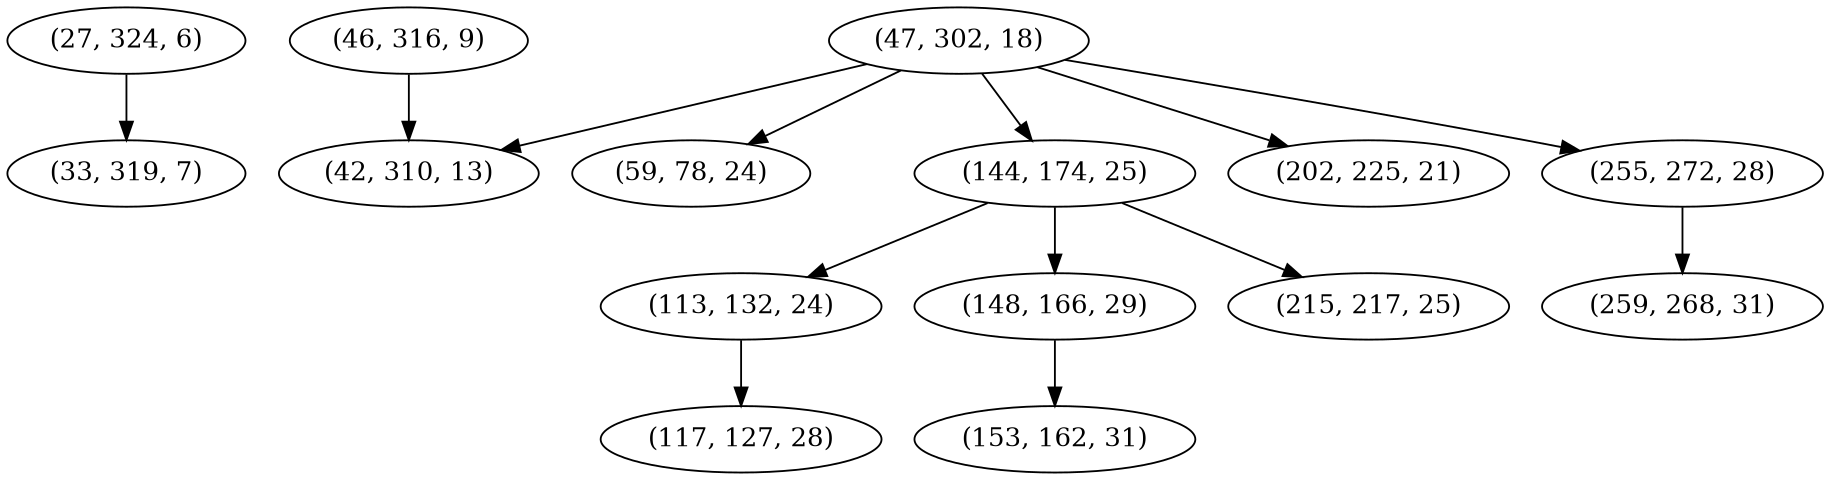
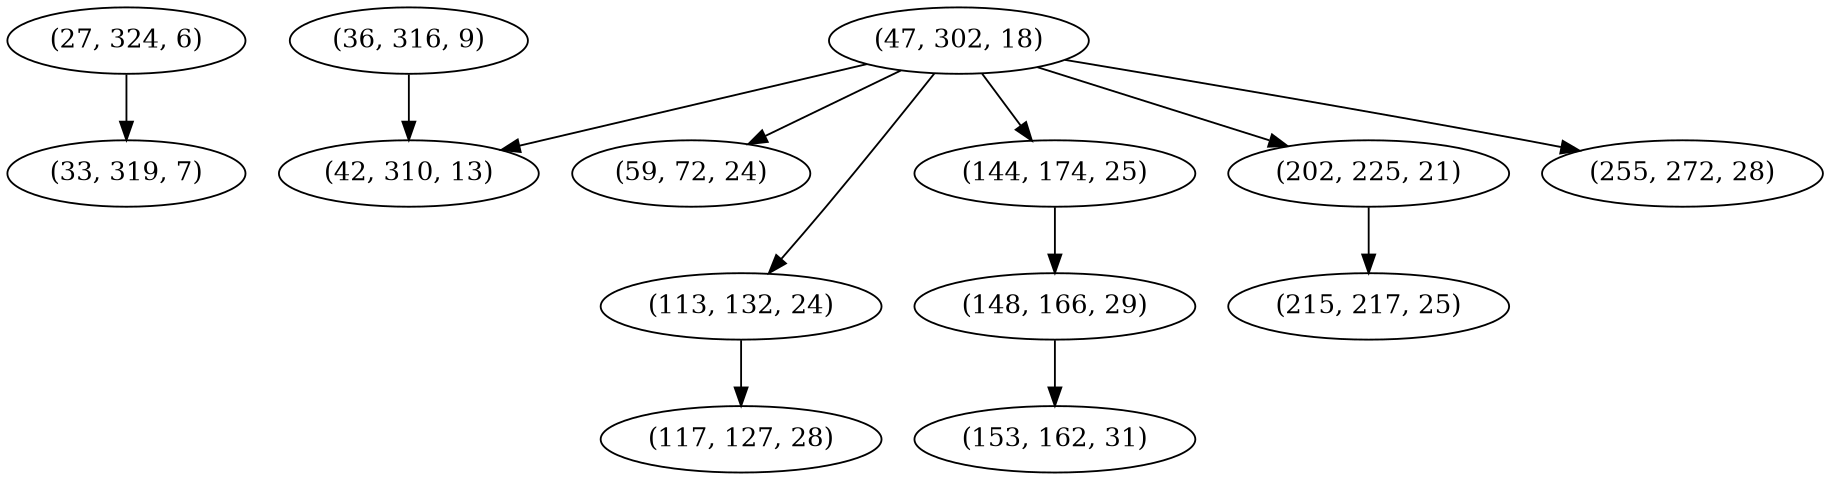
node "(46, 316, 9)": label "(46, 316, 9)" -> "(36, 316, 9)"
node "(59, 78, 24)": label "(59, 78, 24)" -> "(59, 72, 24)"
edge "(144, 174, 25)" -> "(113, 132, 24)": now "(47, 302, 18)" -> "(113, 132, 24)"
edge "(144, 174, 25)" -> "(215, 217, 25)": now "(202, 225, 21)" -> "(215, 217, 25)"
node "(259, 268, 31)": removed
